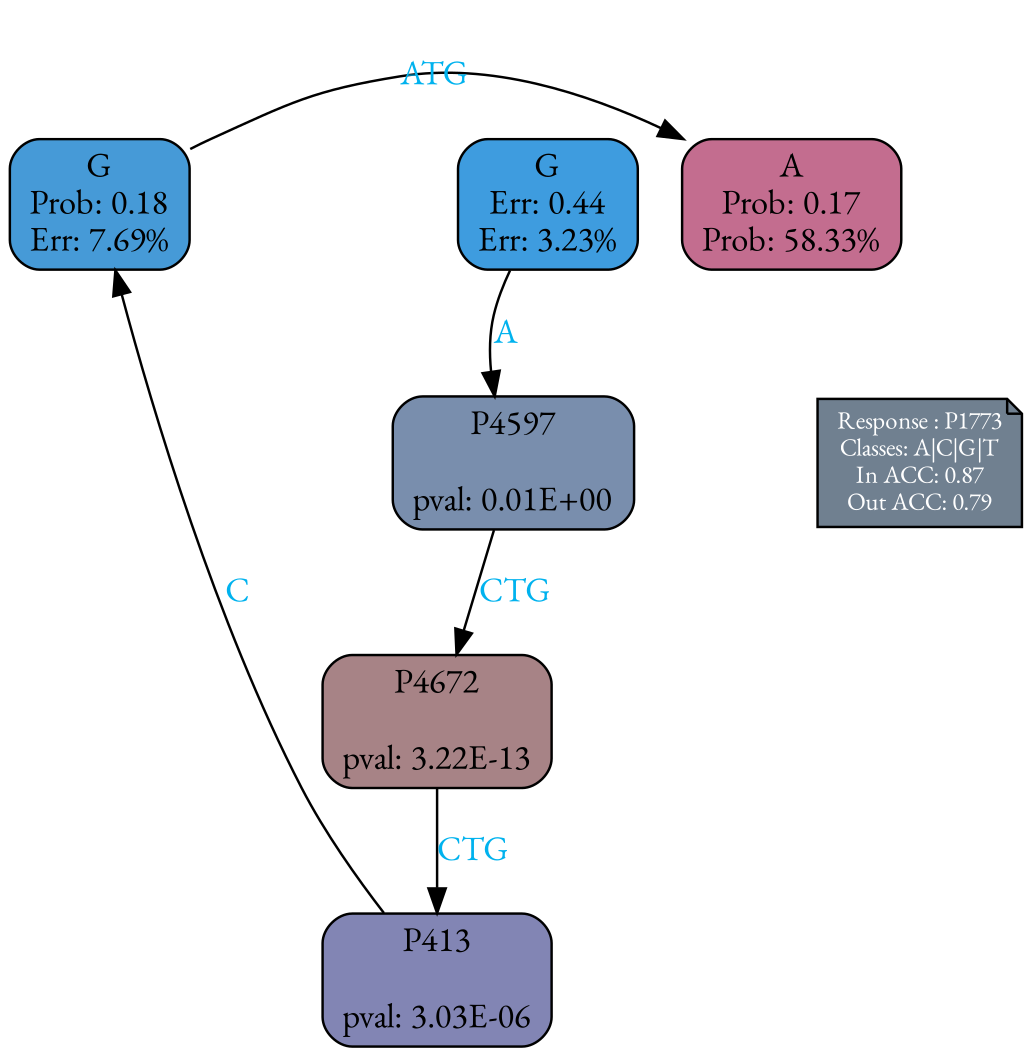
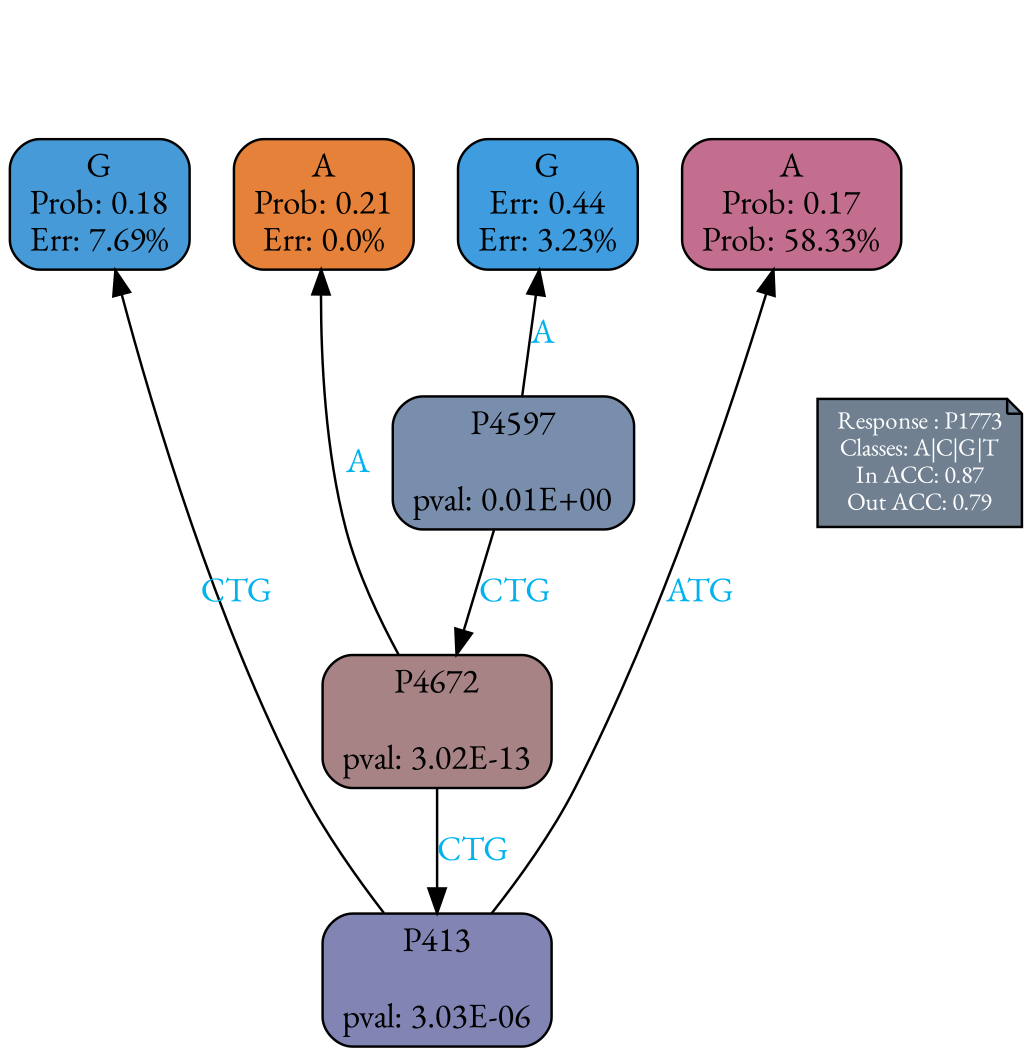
edge "G Prob: 0.18 Err: 7.69%" -> "A Prob: 0.17 Prob: 58.33%": now "P413 pval: 3.03E-06" -> "A Prob: 0.17 Prob: 58.33%"
node "A Prob: 0.21 Err: 0.0%": added
edge "G Err: 0.44 Err: 3.23%" -> "P4597 pval: 0.01E+00": reversed
edge "P413 pval: 3.03E-06" -> "G Prob: 0.18 Err: 7.69%": label "C" -> "CTG"
node "P4672 pval: 3.22E-13": label "P4672 pval: 3.22E-13" -> "P4672 pval: 3.02E-13"
